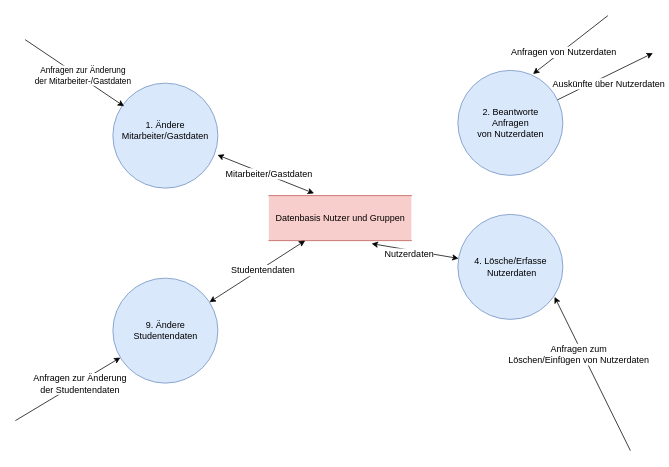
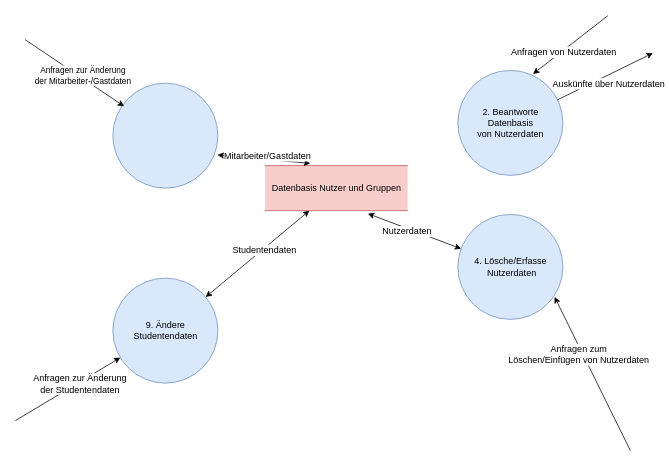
node "2. Beantworte Anfragen von Nutzerdaten": label "2. Beantworte Anfragen von Nutzerdaten" -> "2. Beantworte Datenbasis von Nutzerdaten"
node "1. Ändere Mitarbeiter/Gastdaten": removed
node "Datenbasis Nutzer und Gruppen": moved (340, 218) -> (336, 188)
